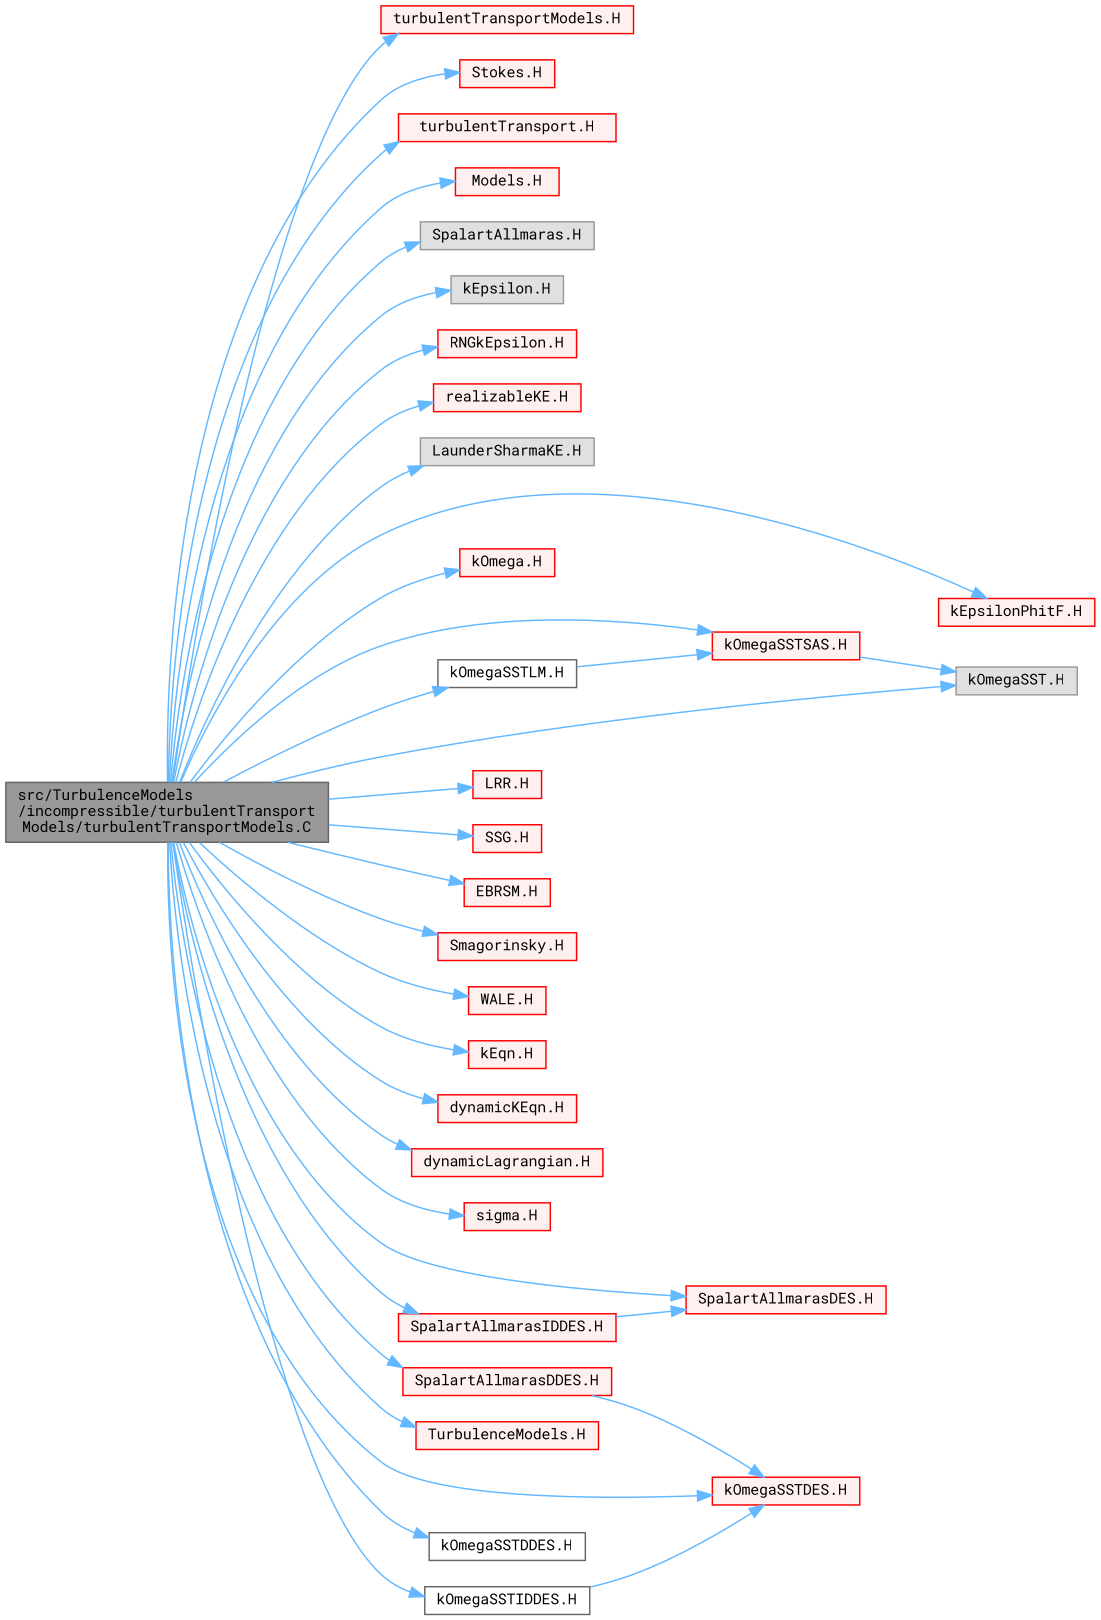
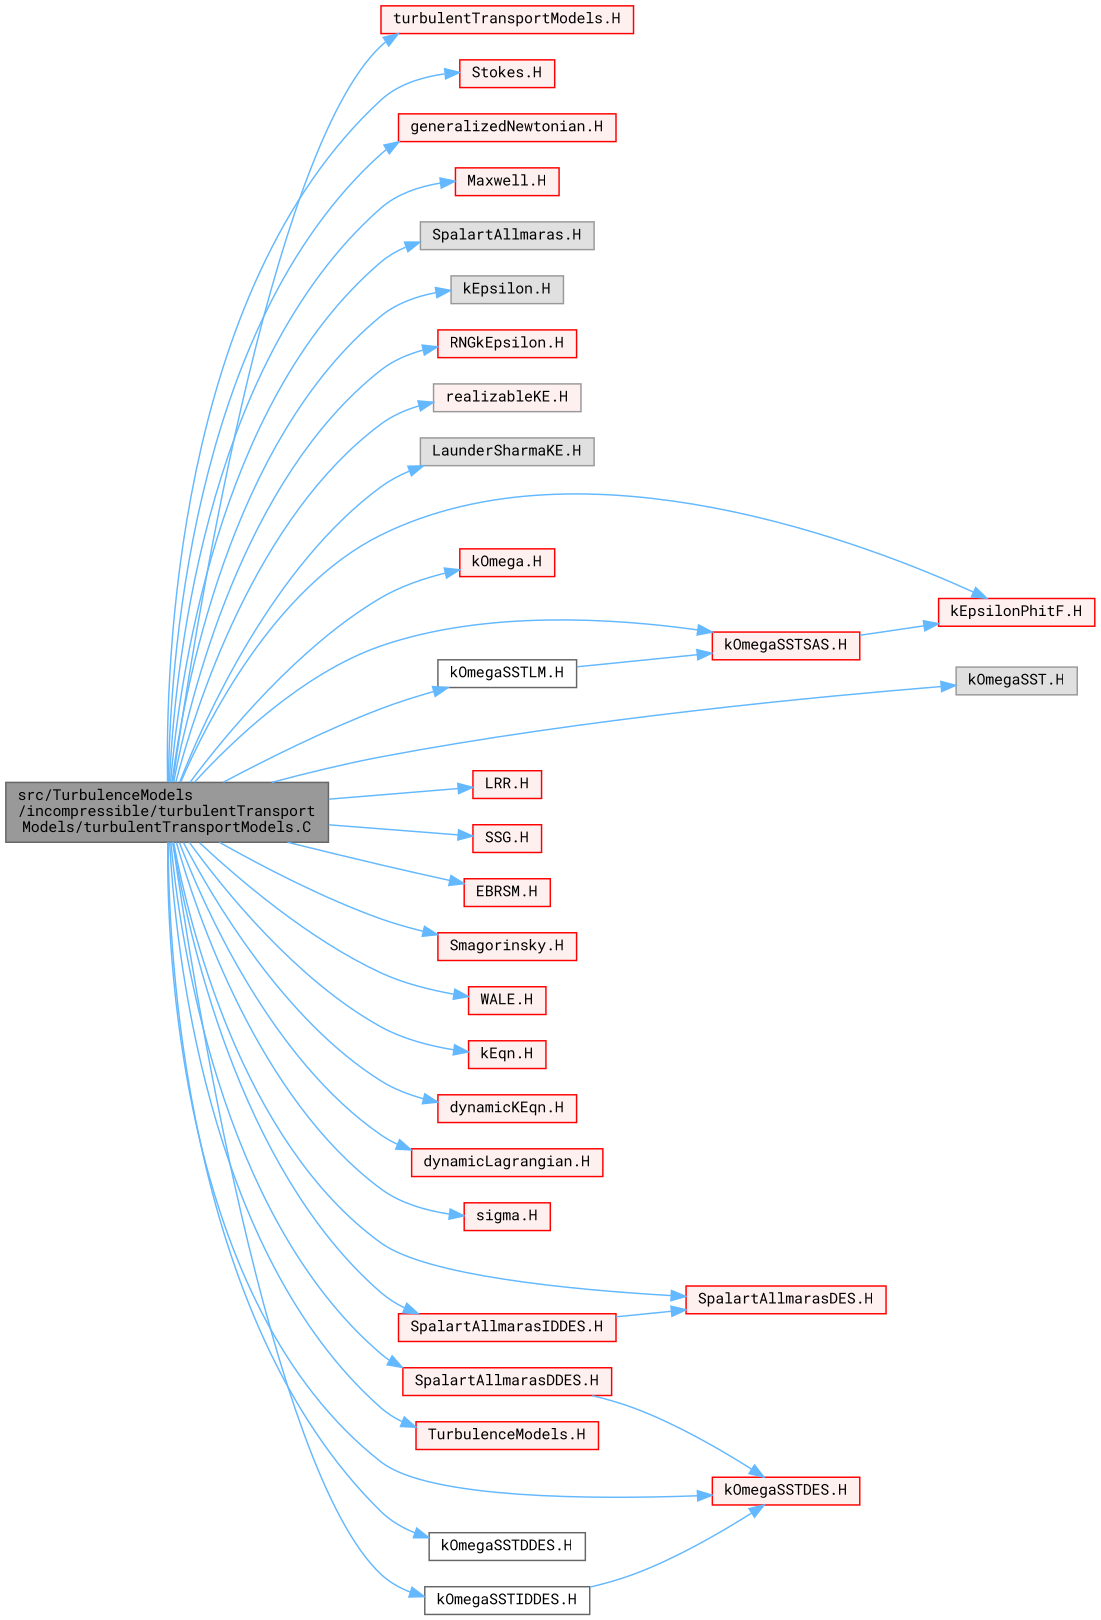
node "turbulentTransport.H": label "turbulentTransport.H" -> "generalizedNewtonian.H"
node "Models.H": label "Models.H" -> "Maxwell.H"
node "realizableKE.H": color red -> grey60
edge "kOmegaSSTSAS.H" -> "kOmegaSST.H": now "kOmegaSSTSAS.H" -> "kEpsilonPhitF.H"
